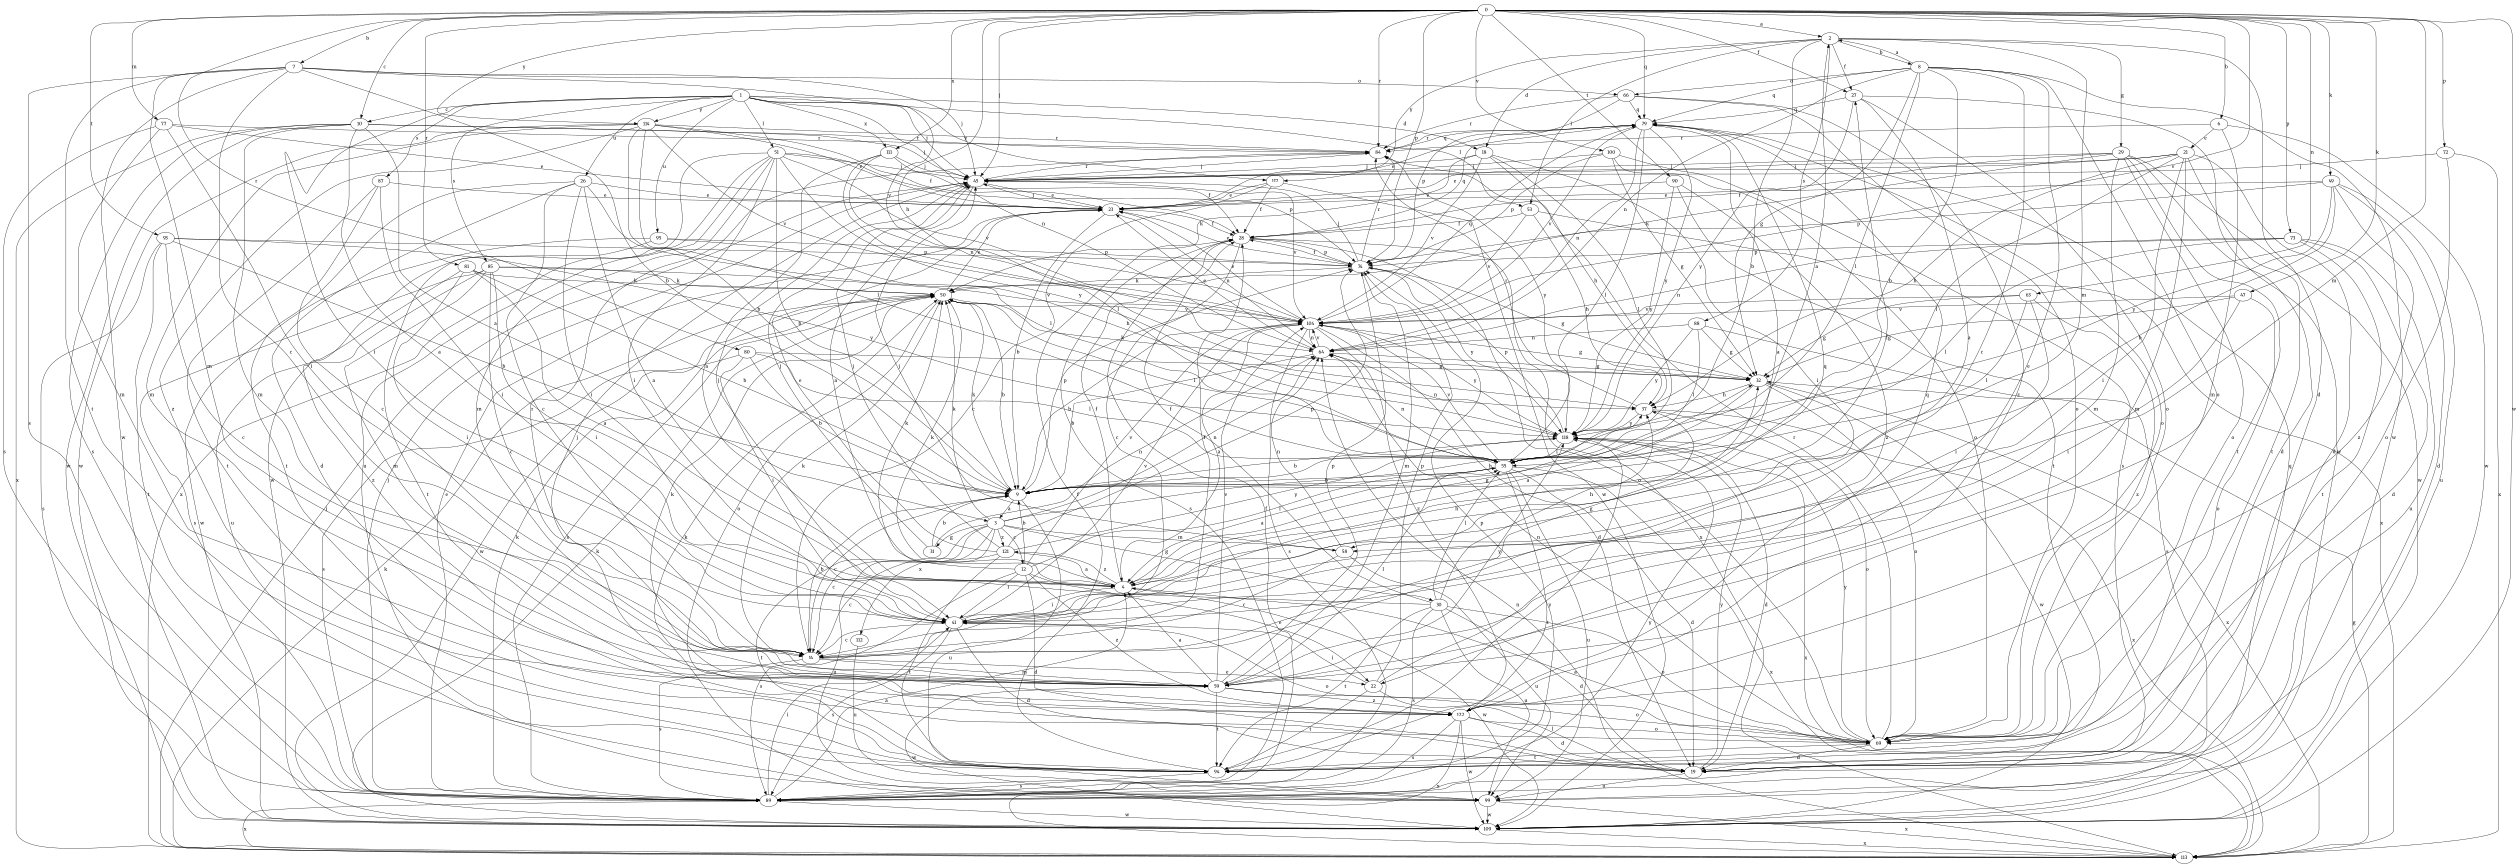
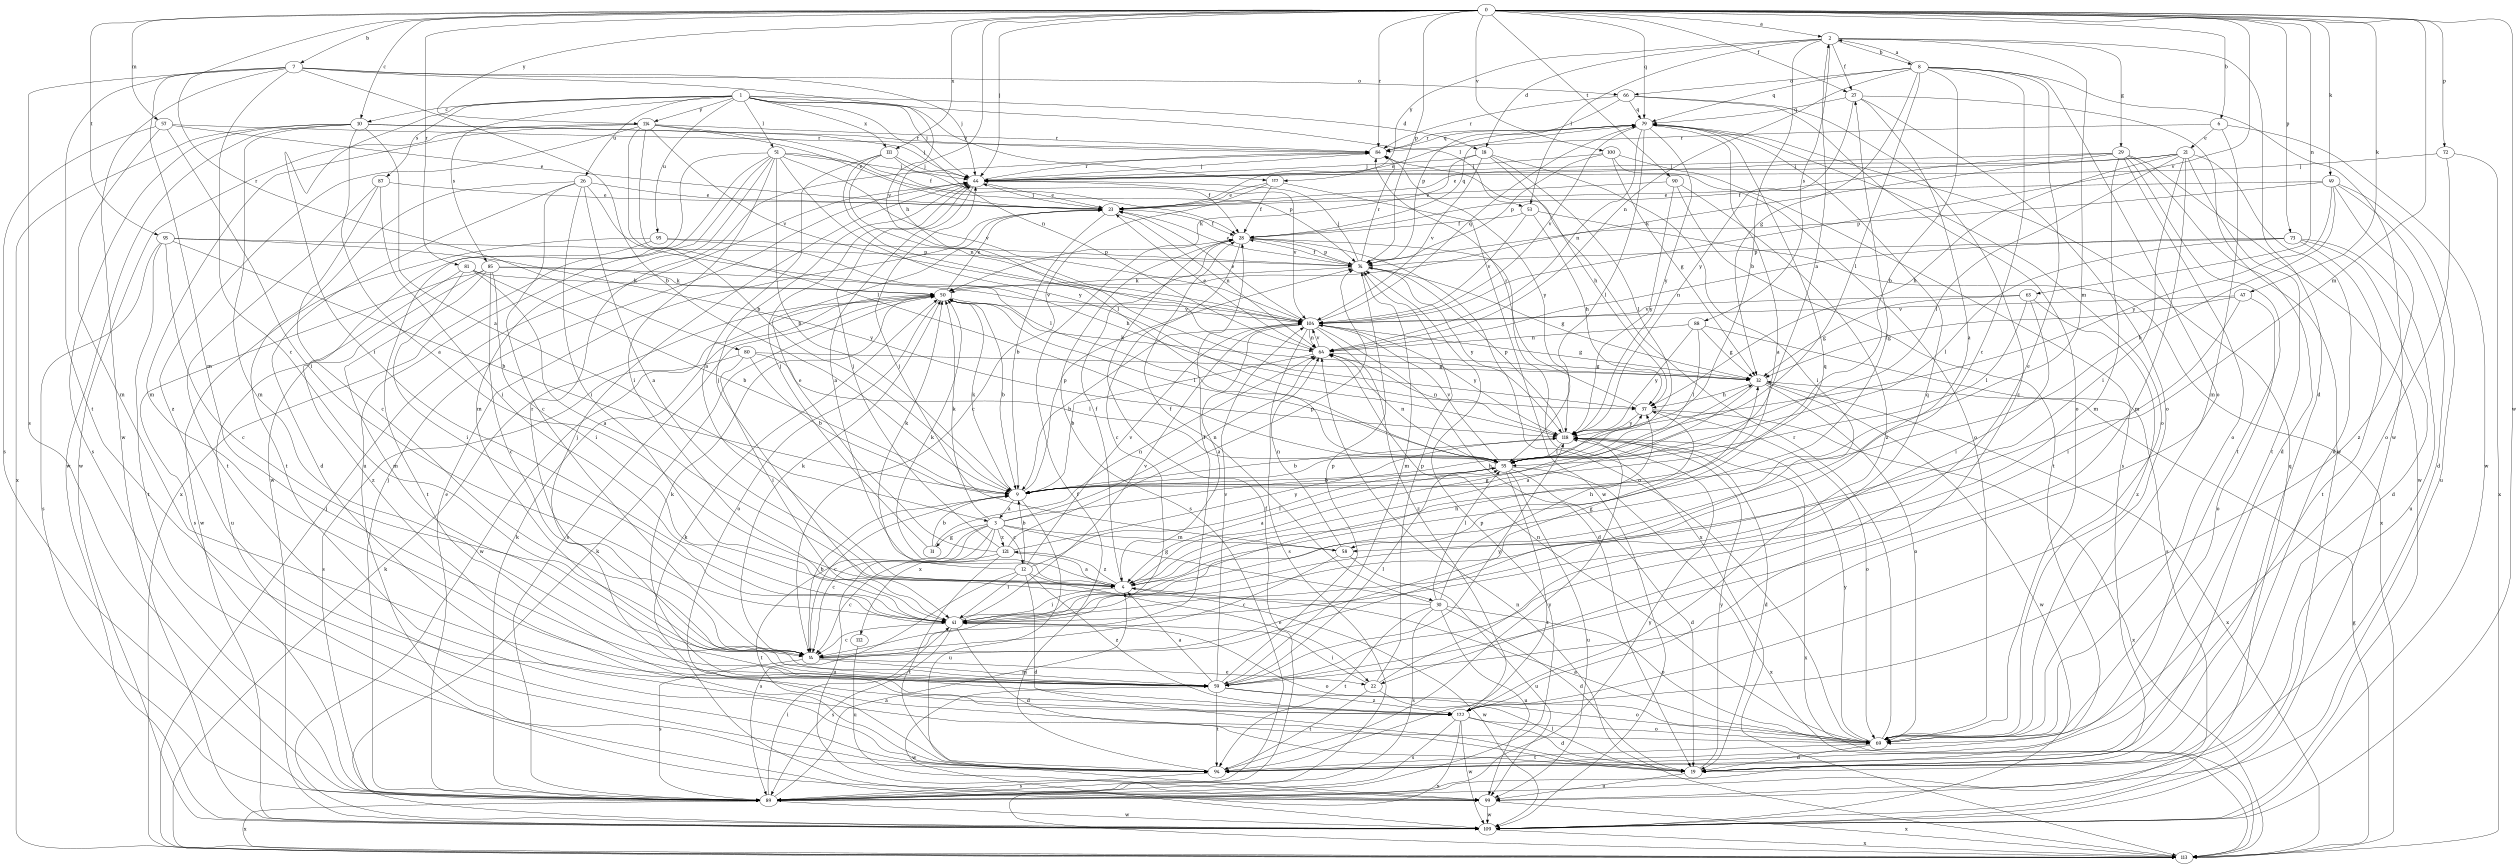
node "77": label "77" -> "57"
node "45": label "45" -> "44"
